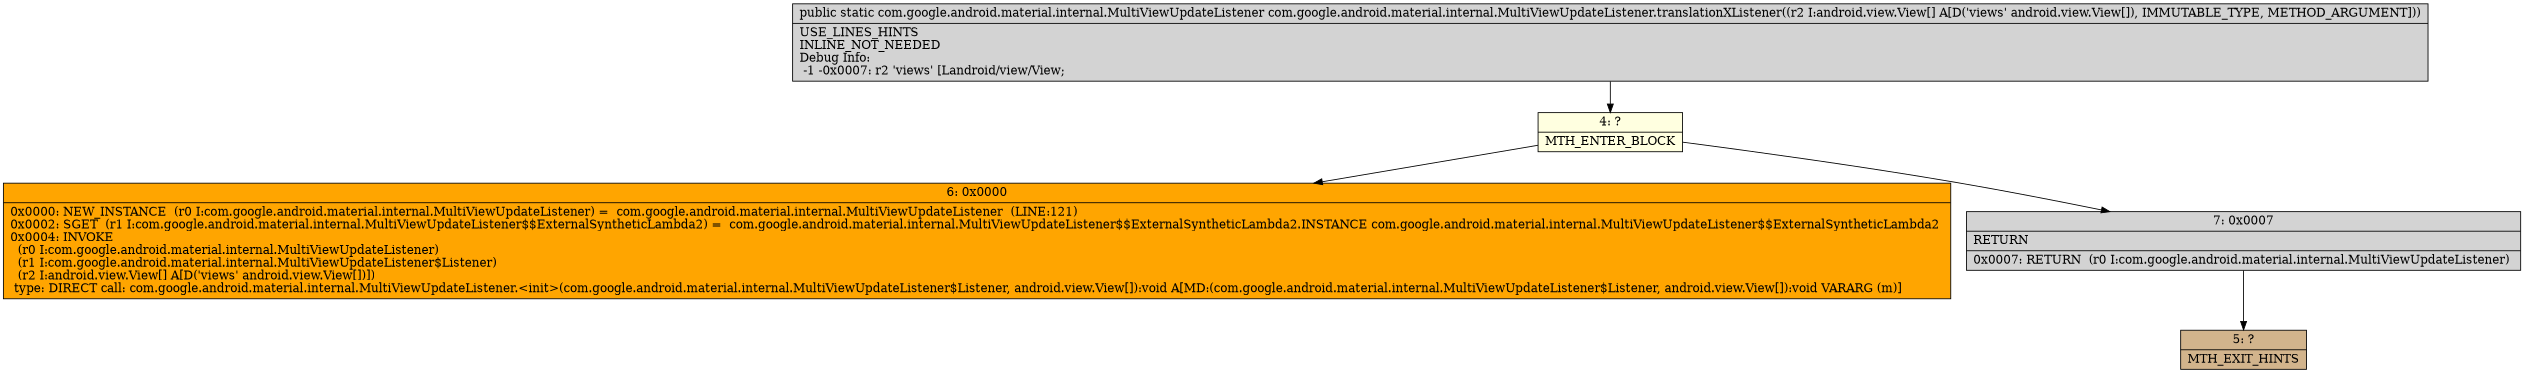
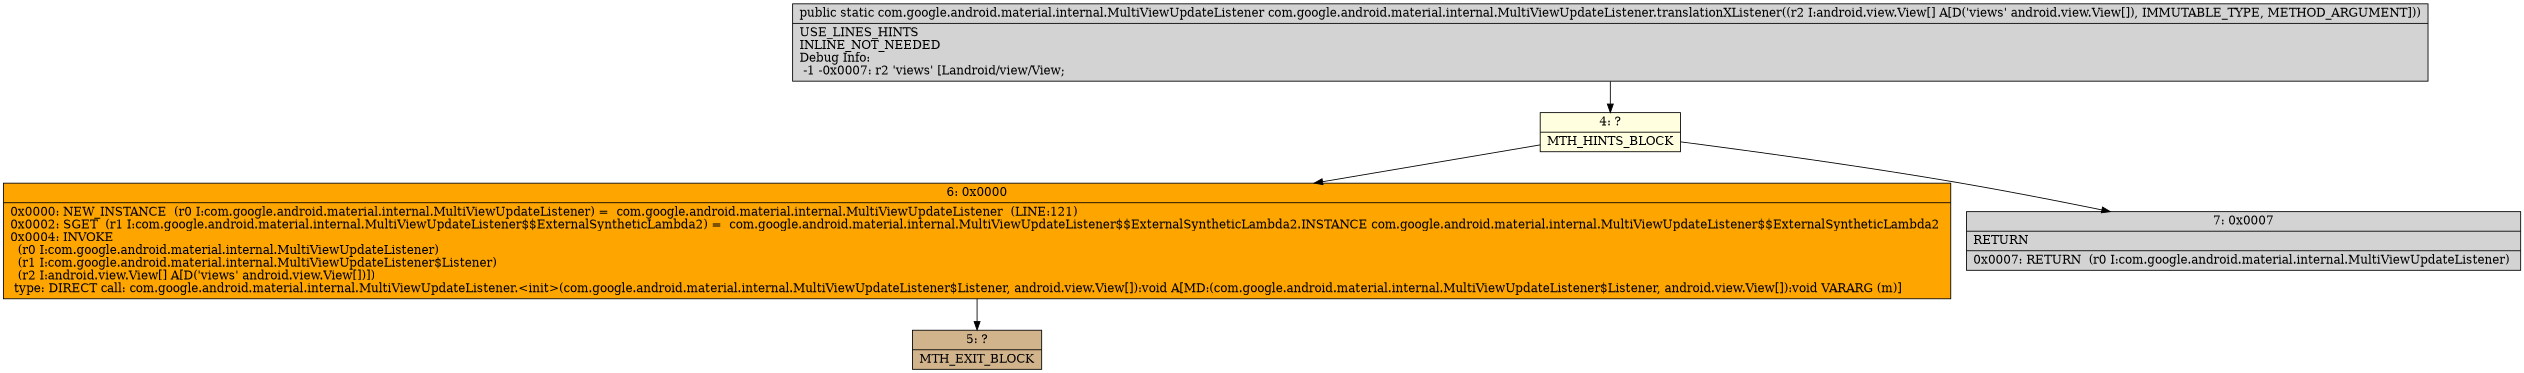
node "4: ?": text "MTH_ENTER_BLOCK" -> "MTH_HINTS_BLOCK"
edge "7: 0x0007" -> "5: ?": now "6: 0x0000" -> "5: ?"
node "5: ?": text "MTH_EXIT_HINTS" -> "MTH_EXIT_BLOCK"
